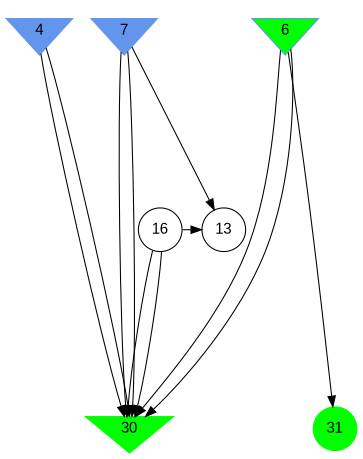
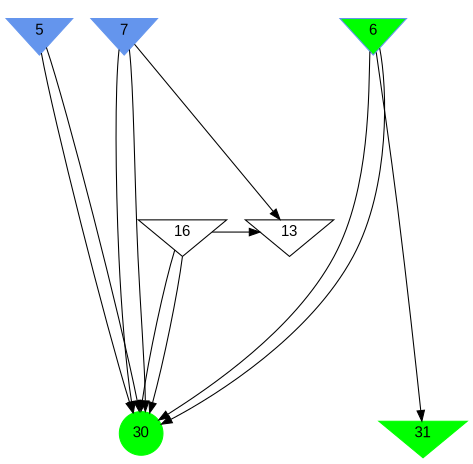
node "4": label "4" -> "5"
node "16": shape circle -> invtriangle
node "13": shape circle -> invtriangle
node "30": shape invtriangle -> circle
node "31": shape circle -> invtriangle
